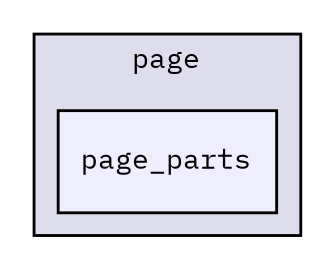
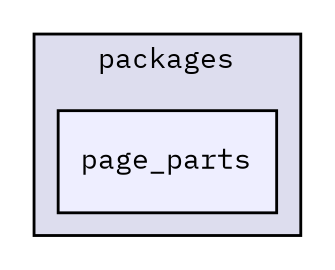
cluster "page": label "page" -> "packages"
